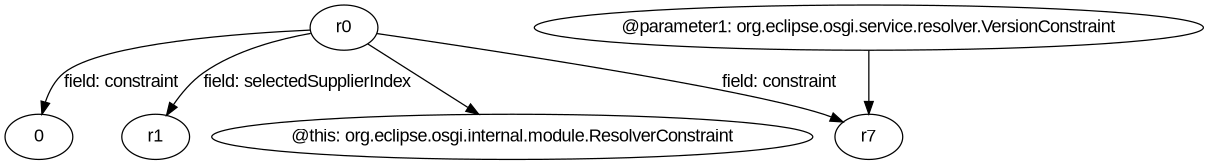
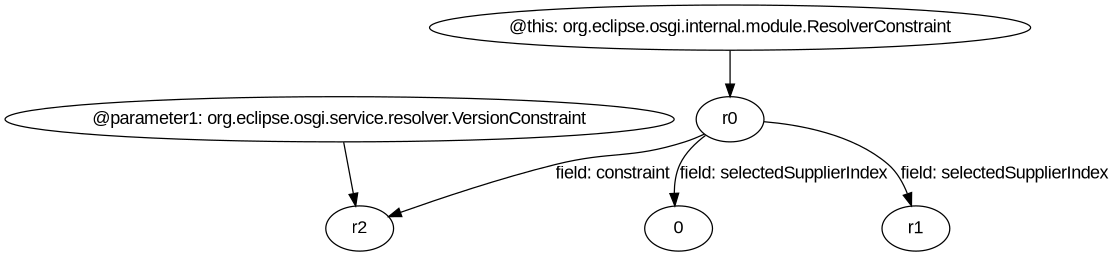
edge "r0" -> "@this: org.eclipse.osgi.internal.module.ResolverConstraint": reversed
edge "r0" -> "0": label "field: constraint" -> "field: selectedSupplierIndex"
node "r7": label "r7" -> "r2"
